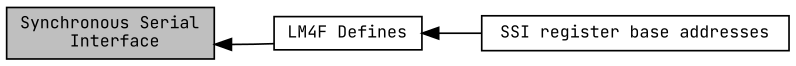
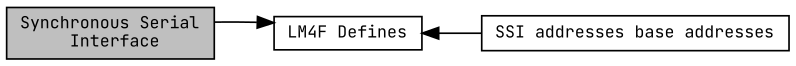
node "SSI register base addresses": label "SSI register base addresses" -> "SSI addresses base addresses"
edge "LM4F Defines" -> "Synchronous Serial Interface": reversed
